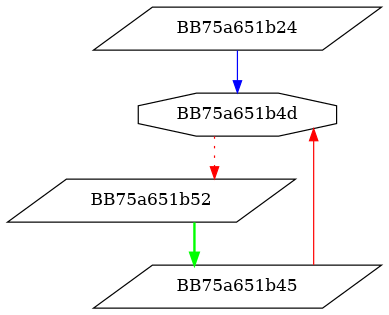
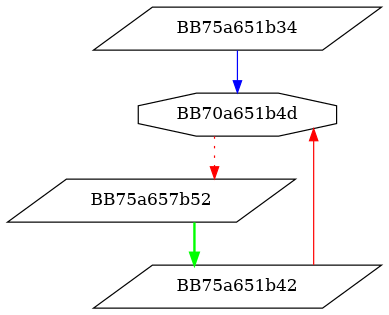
node "BB75a651b24": label "BB75a651b24" -> "BB75a651b34"
node "BB75a651b4d": label "BB75a651b4d" -> "BB70a651b4d"
node "BB75a651b52": label "BB75a651b52" -> "BB75a657b52"
node "BB75a651b45": label "BB75a651b45" -> "BB75a651b42"
